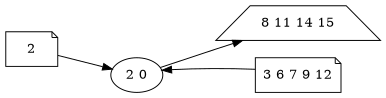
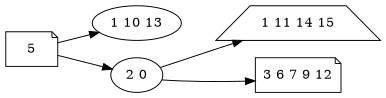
node "1 10 13": added
node "8 11 14 15": label "8 11 14 15" -> "1 11 14 15"
node "2": label "2" -> "5"
edge "3 6 7 9 12" -> "2 0": reversed
